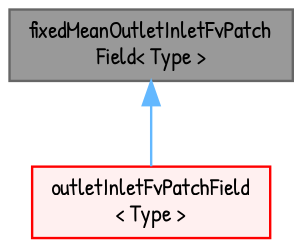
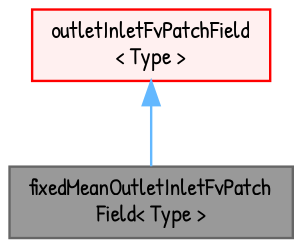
edge "outletInletFvPatchField < Type >" -> "fixedMeanOutletInletFvPatch Field< Type >": reversed
